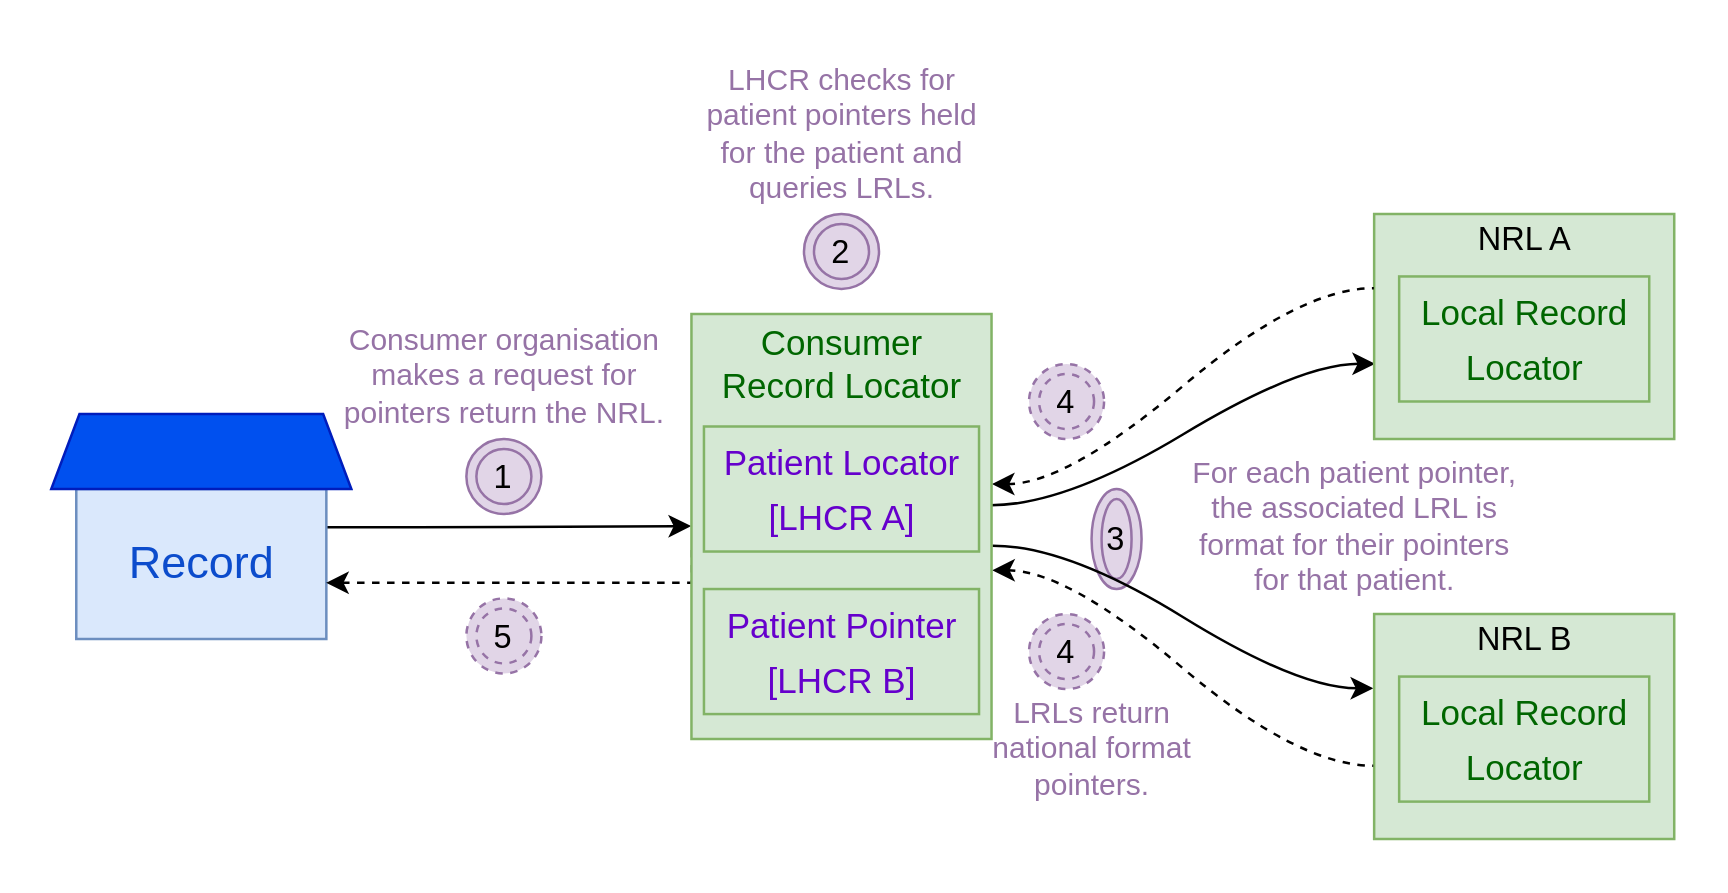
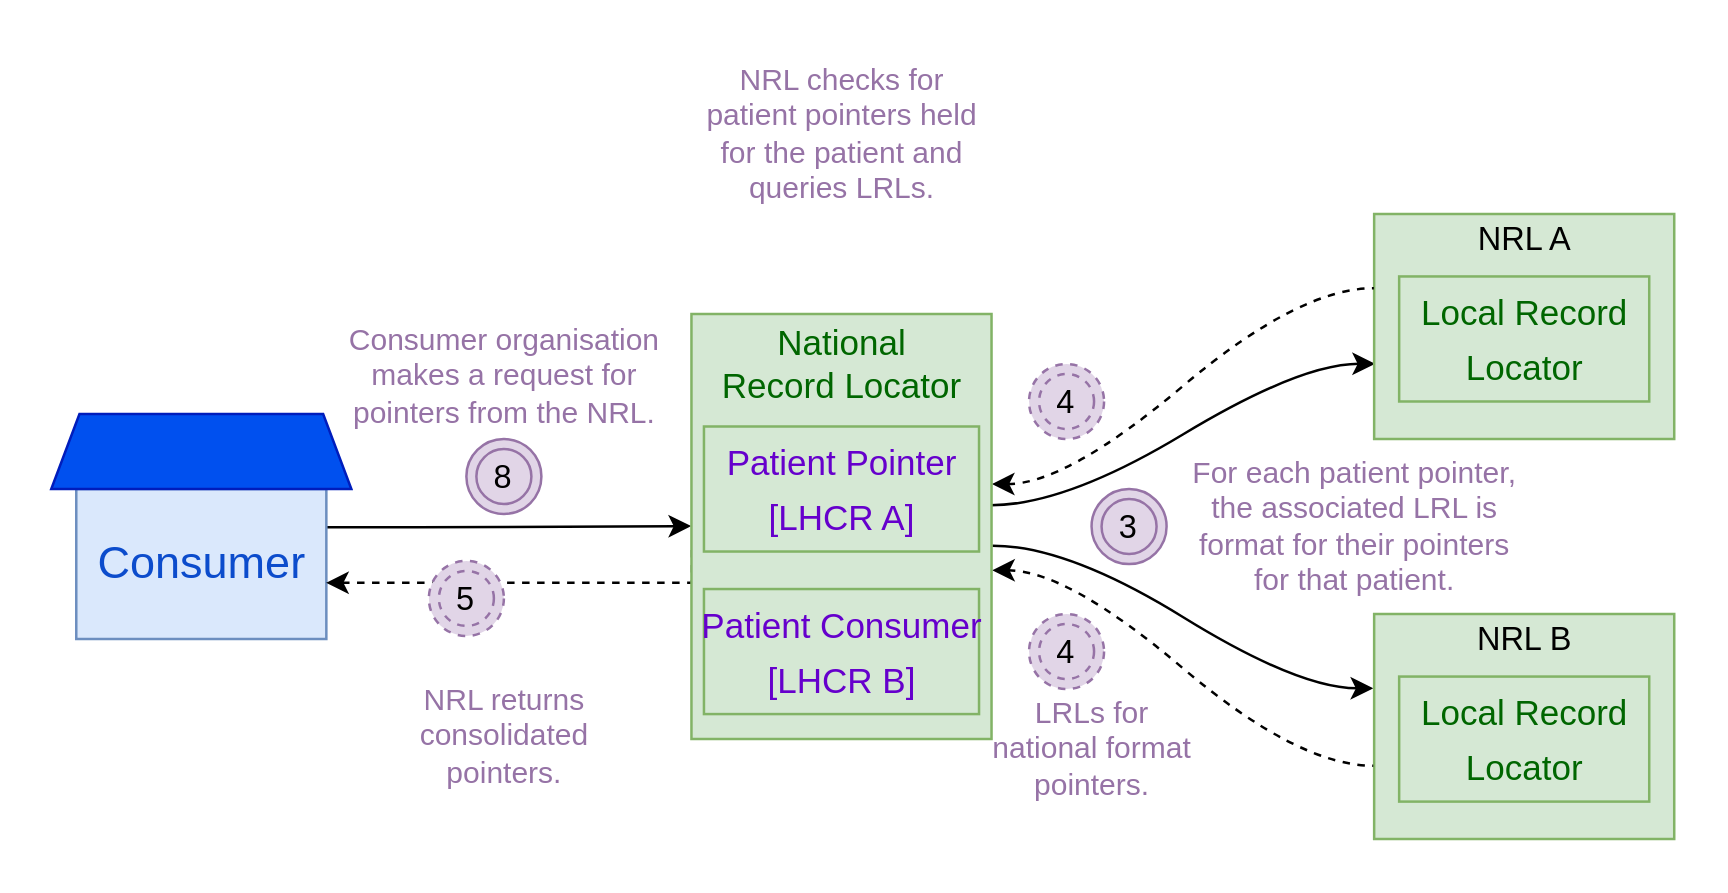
node "LHCR checks for patient pointers held for the patient and queries LRLs.": label "LHCR checks for patient pointers held for the patient and queries LRLs." -> "NRL checks for patient pointers held for the patient and queries LRLs."
node "2": removed
node "ConsumerRecord Locator": label "ConsumerRecord Locator" -> "NationalRecord Locator"
node "Consumer organisation makes a request for pointers return the NRL.": label "Consumer organisation makes a request for pointers return the NRL." -> "Consumer organisation makes a request for pointers from the NRL."
node "1": label "1" -> "8"
node "Patient Locator [LHCR A]": label "Patient Locator [LHCR A]" -> "Patient Pointer [LHCR A]"
node "3": size 50x100 -> 75x75
node "Record": label "Record" -> "Consumer"
node "5": moved (504, 636) -> (466, 598)
node "Patient Pointer [LHCR B]": label "Patient Pointer [LHCR B]" -> "Patient Consumer [LHCR B]"
node "NRL returns consolidated pointers.": added
node "LRLs return national format pointers.": label "LRLs return national format pointers." -> "LRLs for national format pointers."
